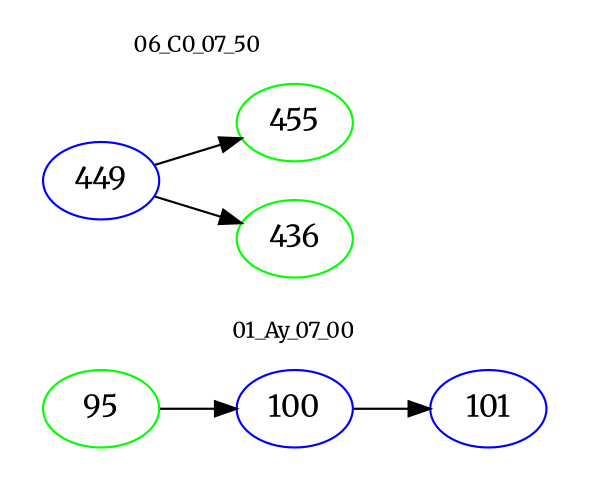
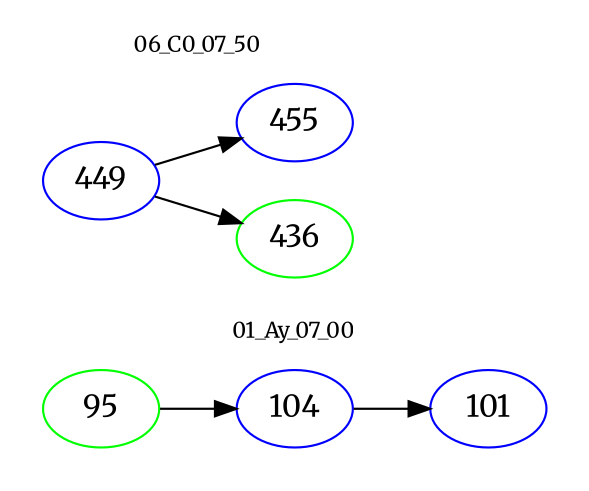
node "455": color green -> blue
node "100": label "100" -> "104"
